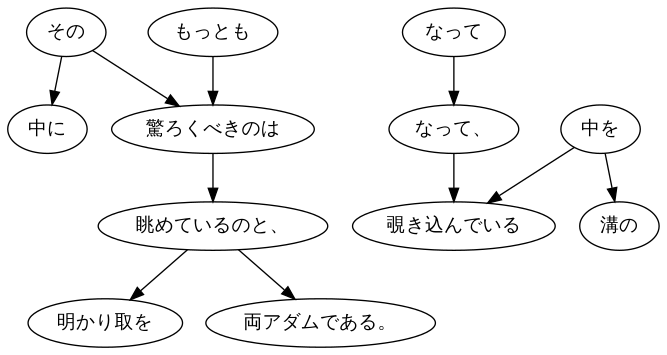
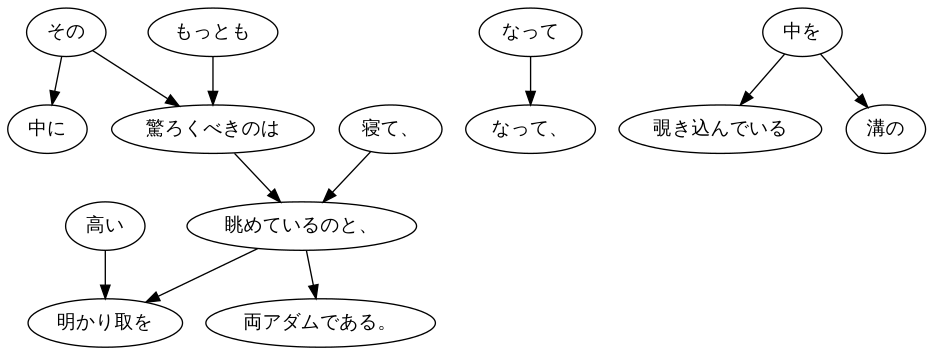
node "寝て、": added
edge "なって、" -> "覗き込んでいる": removed
node "高い": added
